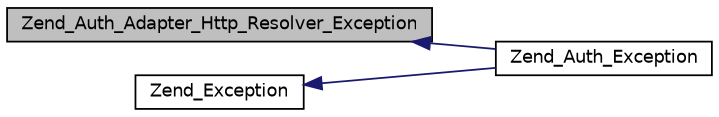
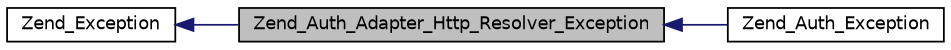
edge "Zend_Auth_Exception" -> "Zend_Exception": now "Zend_Auth_Adapter_Http_Resolver_Exception" -> "Zend_Exception"
